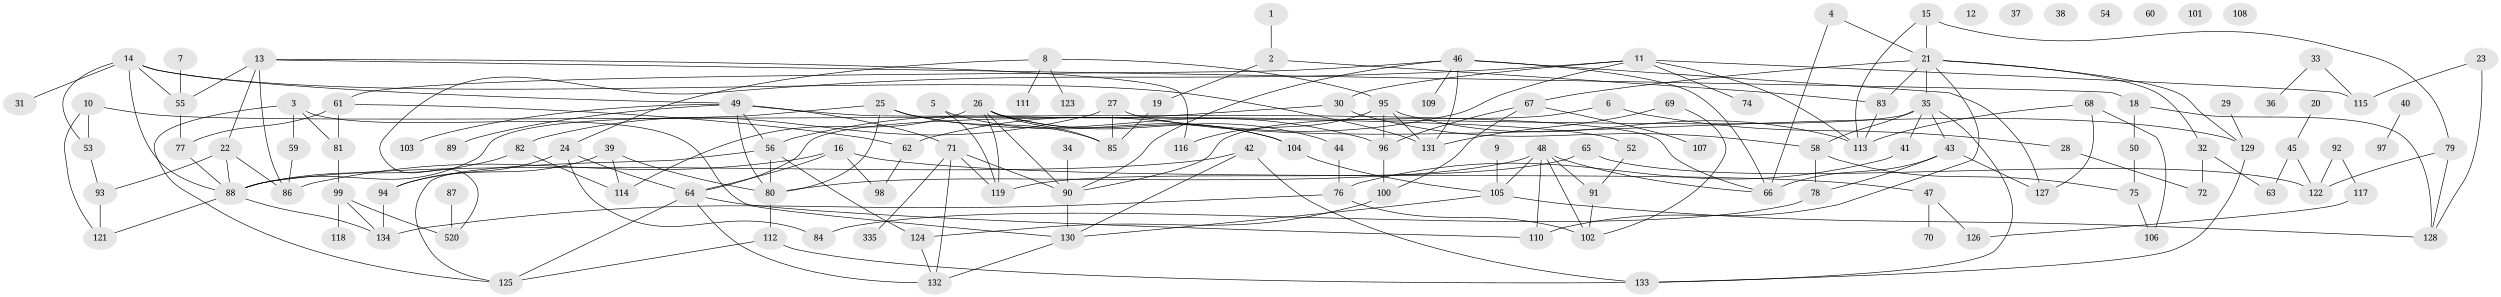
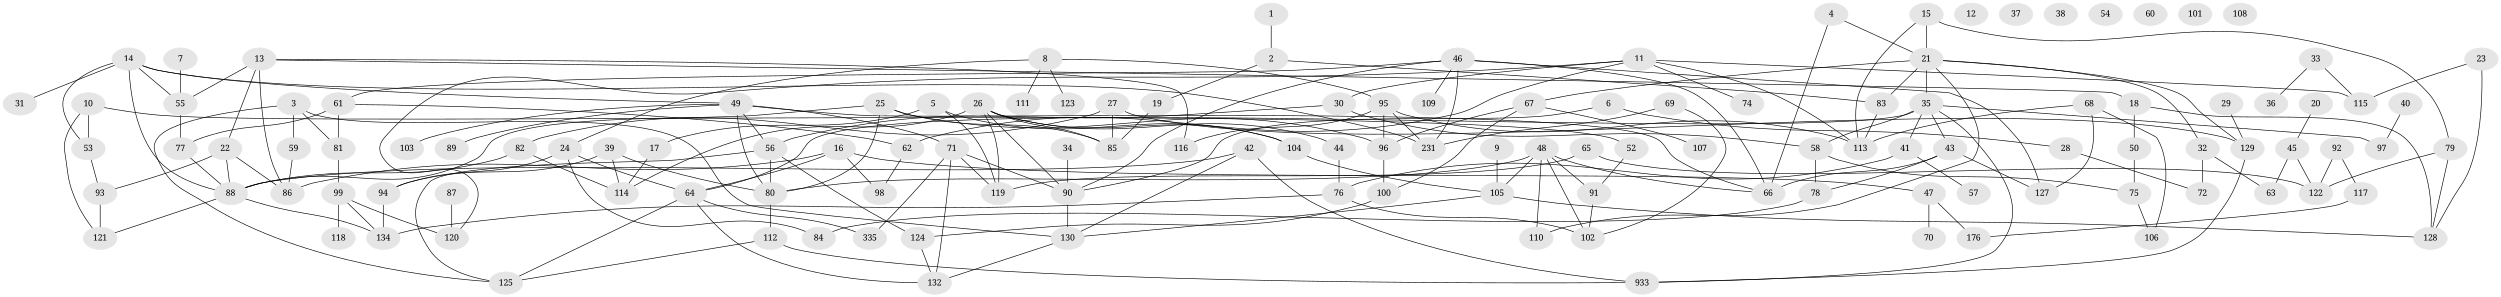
edge "35" -- "97": added
node "17": added
node "131": label "131" -> "231"
node "57": added
edge "64" -- "110": now "64" -- "335"
node "520": label "520" -> "120"
node "126": label "126" -> "176"
node "133": label "133" -> "933"
